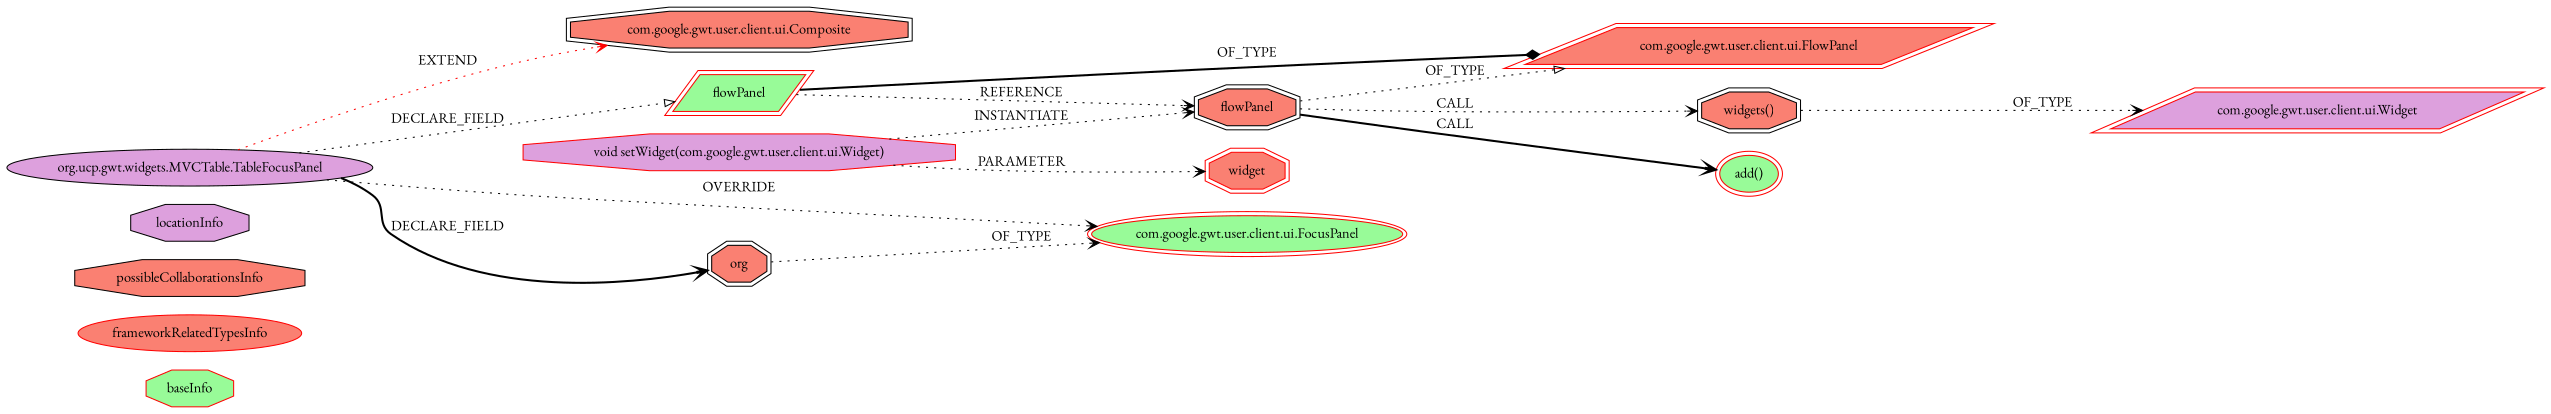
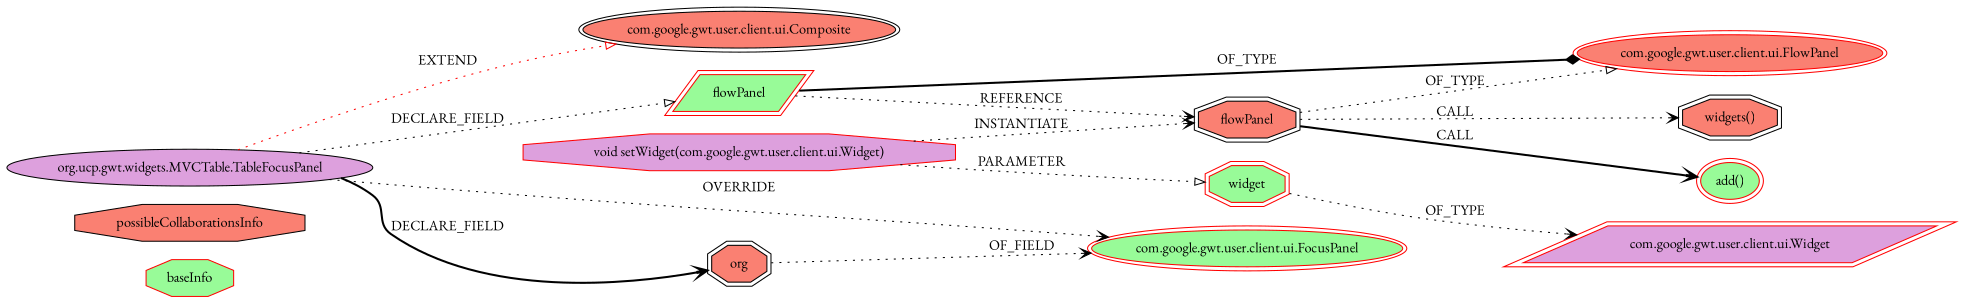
node "com.google.gwt.user.client.ui.Composite": shape octagon -> ellipse
node "com.google.gwt.user.client.ui.FlowPanel": shape parallelogram -> ellipse
edge "org.ucp.gwt.widgets.MVCTable.TableFocusPanel" -> "com.google.gwt.user.client.ui.Composite": arrowhead vee -> onormal
edge "widgets()" -> "com.google.gwt.user.client.ui.Widget": now "widget" -> "com.google.gwt.user.client.ui.Widget"
node "widget": fillcolor salmon -> palegreen
edge "void setWidget(com.google.gwt.user.client.ui.Widget)" -> "widget": arrowhead vee -> onormal
node "locationInfo": removed
edge "org" -> "com.google.gwt.user.client.ui.FocusPanel": label "OF_TYPE" -> "OF_FIELD"
node "frameworkRelatedTypesInfo": removed
